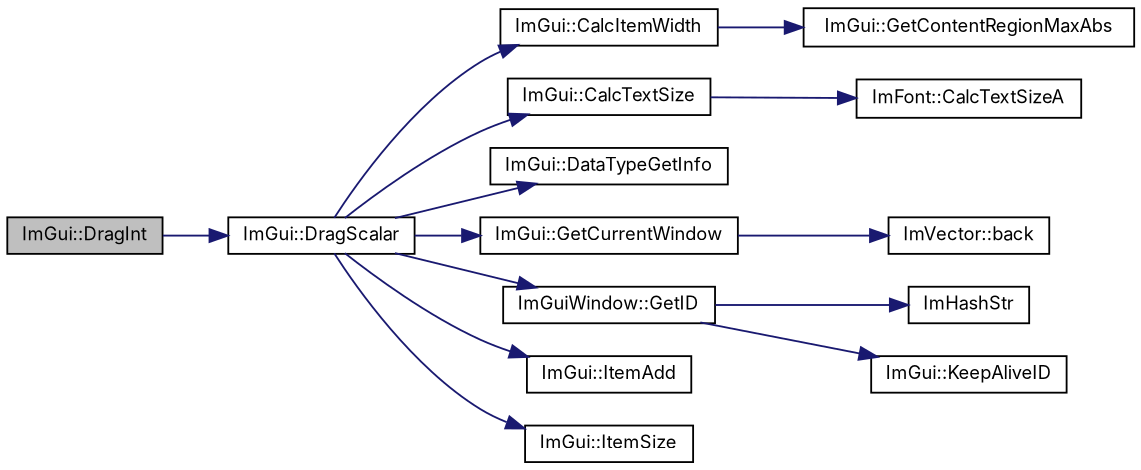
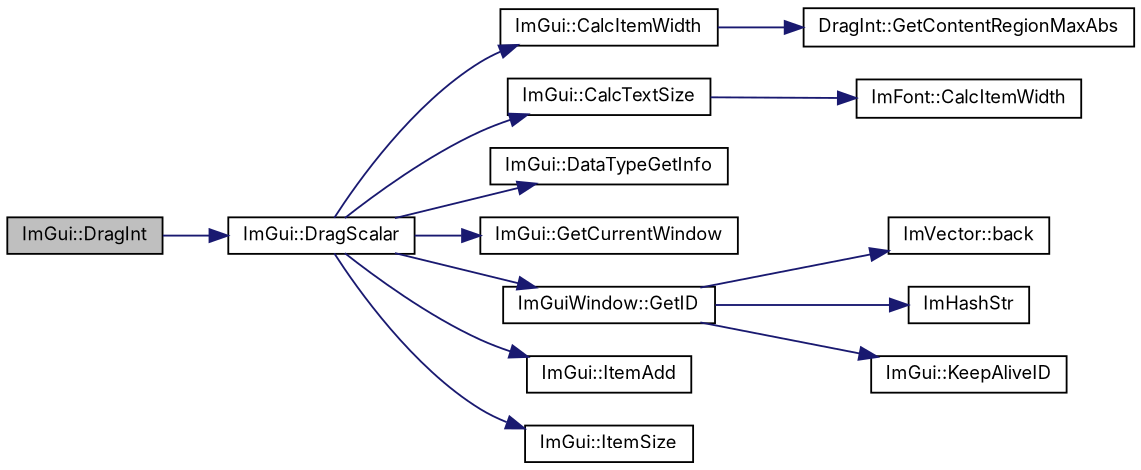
node "ImGui::GetContentRegionMaxAbs": label "ImGui::GetContentRegionMaxAbs" -> "DragInt::GetContentRegionMaxAbs"
node "ImFont::CalcTextSizeA": label "ImFont::CalcTextSizeA" -> "ImFont::CalcItemWidth"
edge "ImGui::GetCurrentWindow" -> "ImVector::back": now "ImGuiWindow::GetID" -> "ImVector::back"
